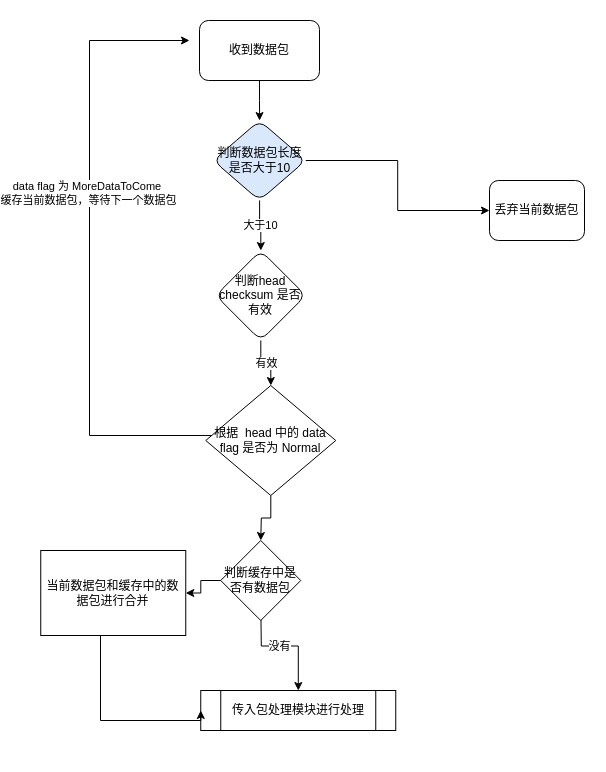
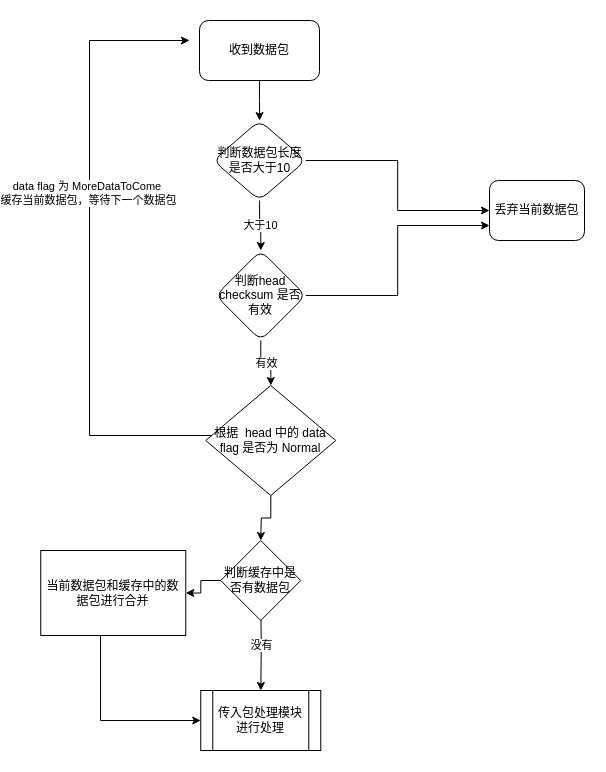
node "判断数据包长度是否大于10": fillcolor #dae8fc -> #ffffff
edge "判断head checksum 是否有效" -> "丢弃当前数据包": added
node "传入包处理模块进行处理": size 195x40 -> 120x60
